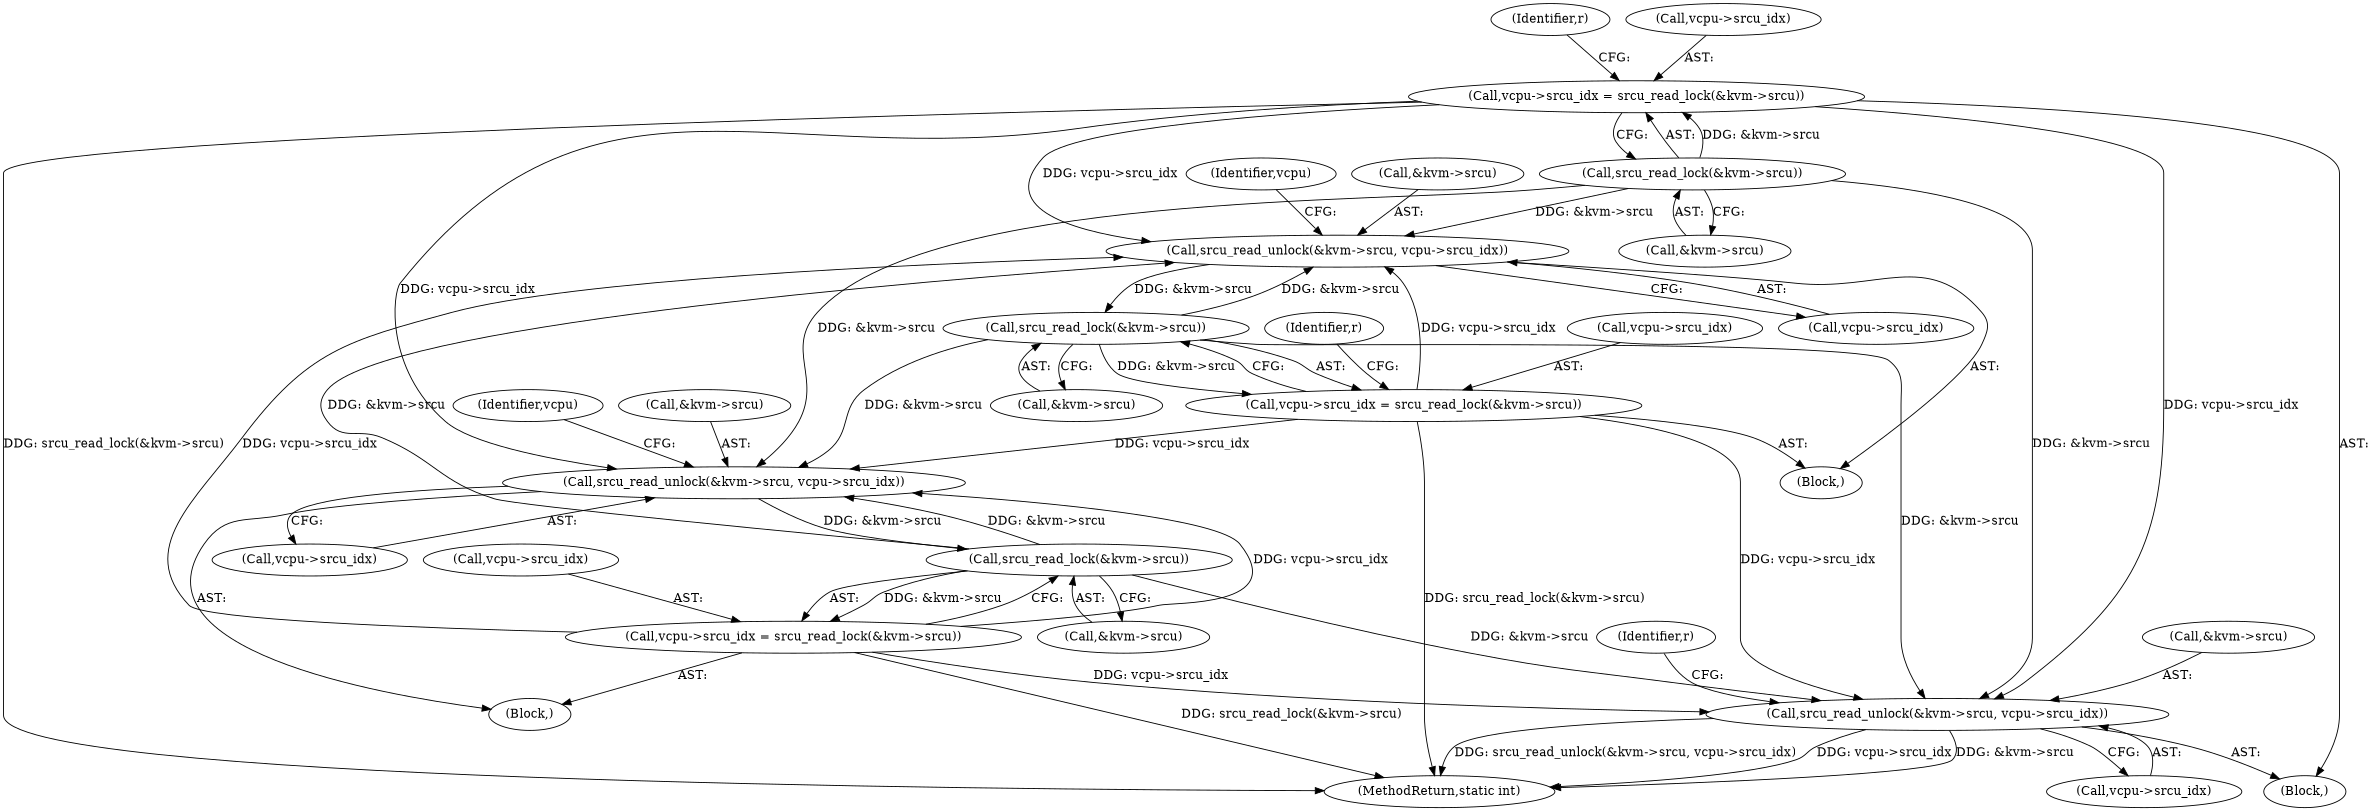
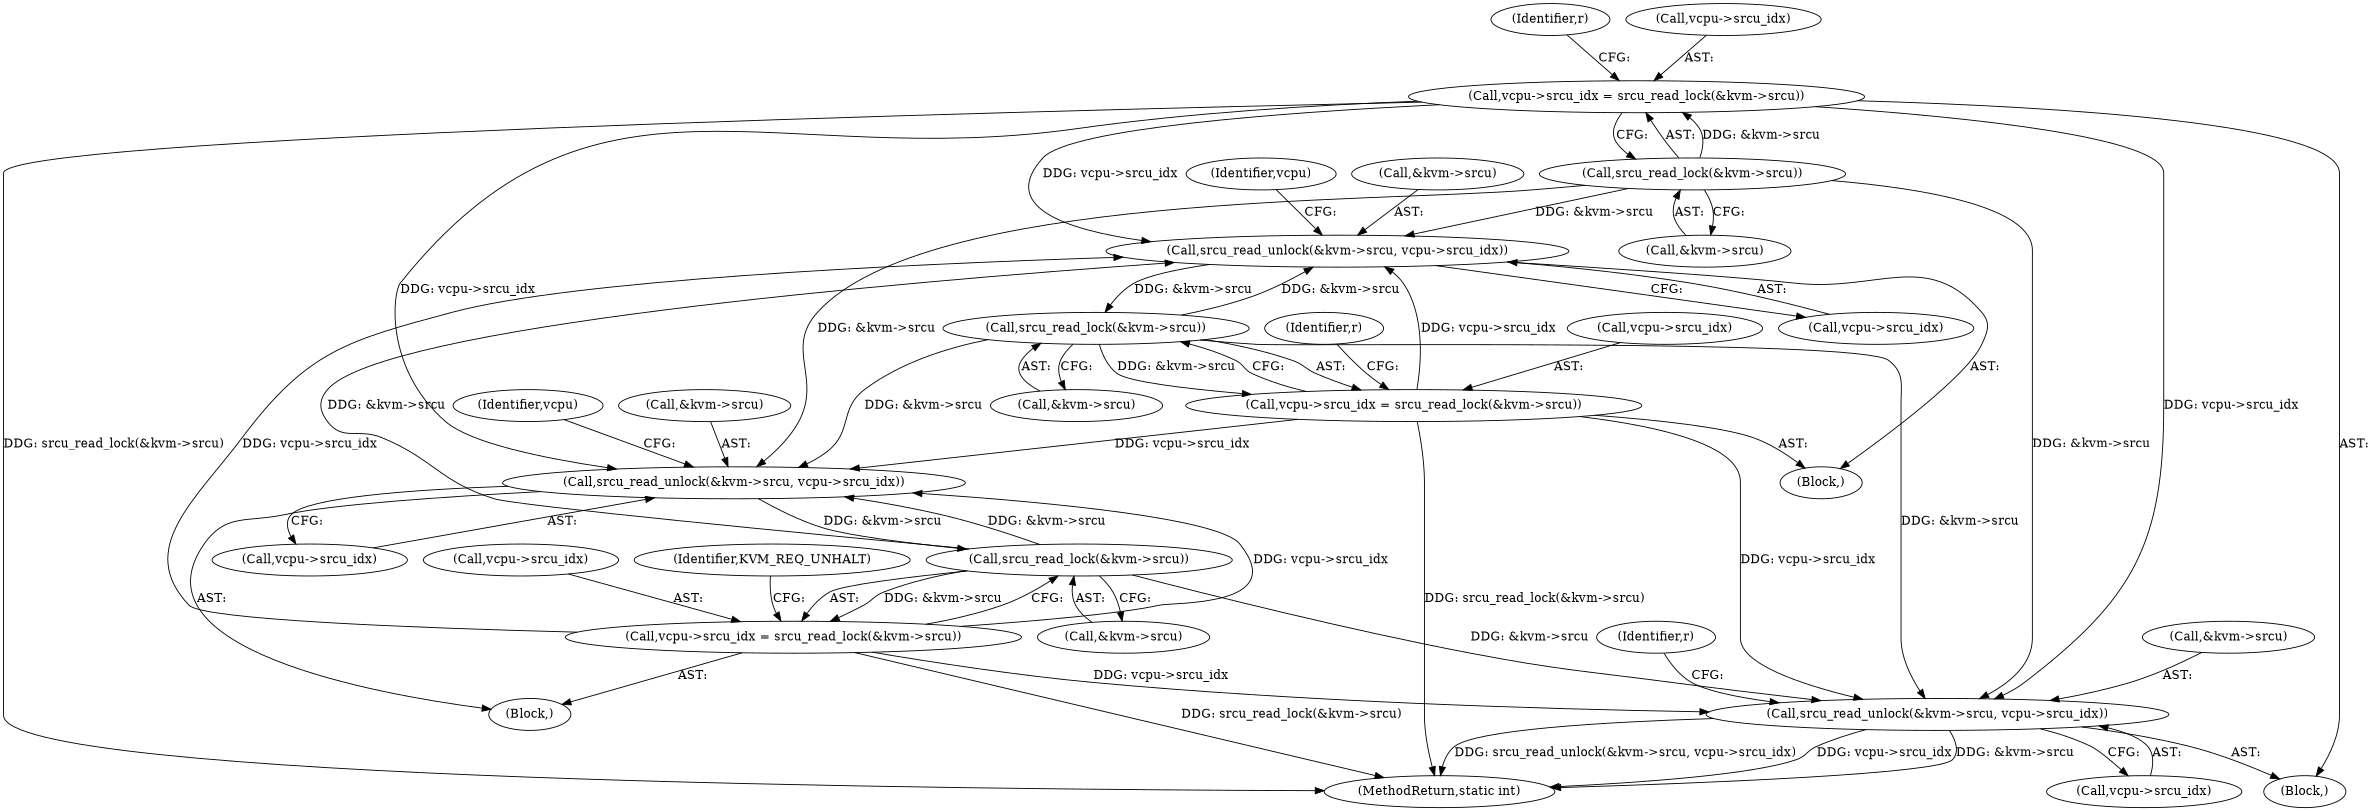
node "(Identifier,KVM_REQ_UNHALT)": added
